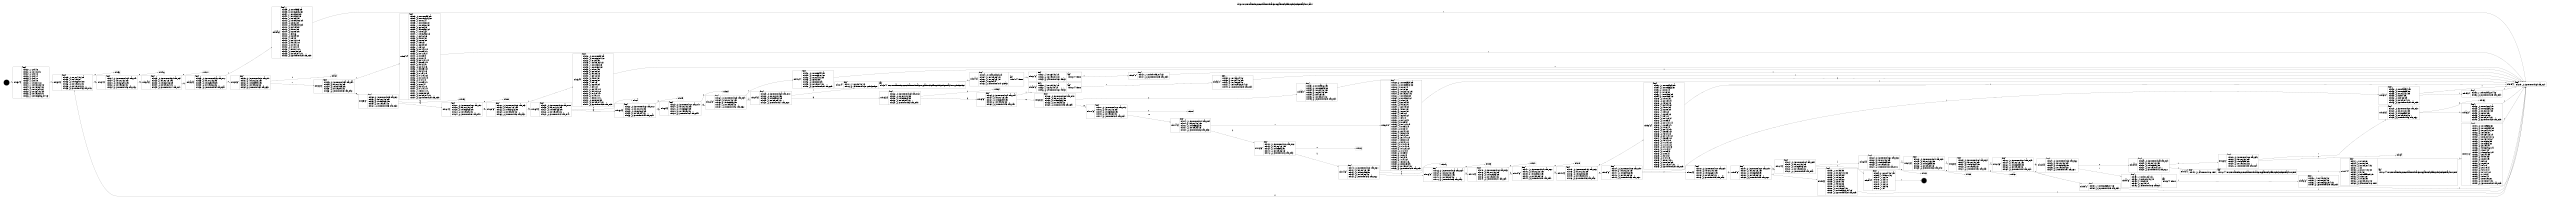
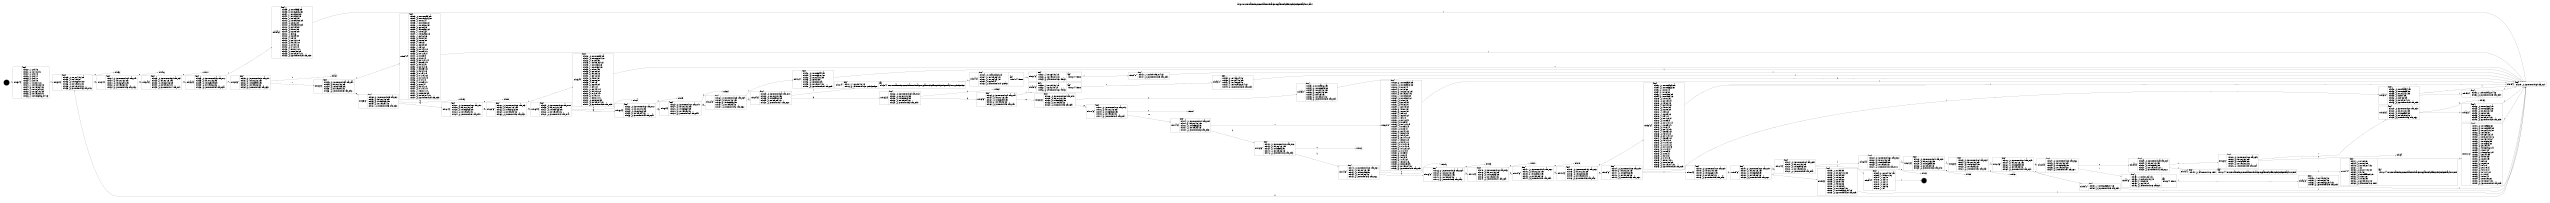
edge "0x4015a3 [25]" -> "0x40158a [25]": reversed
